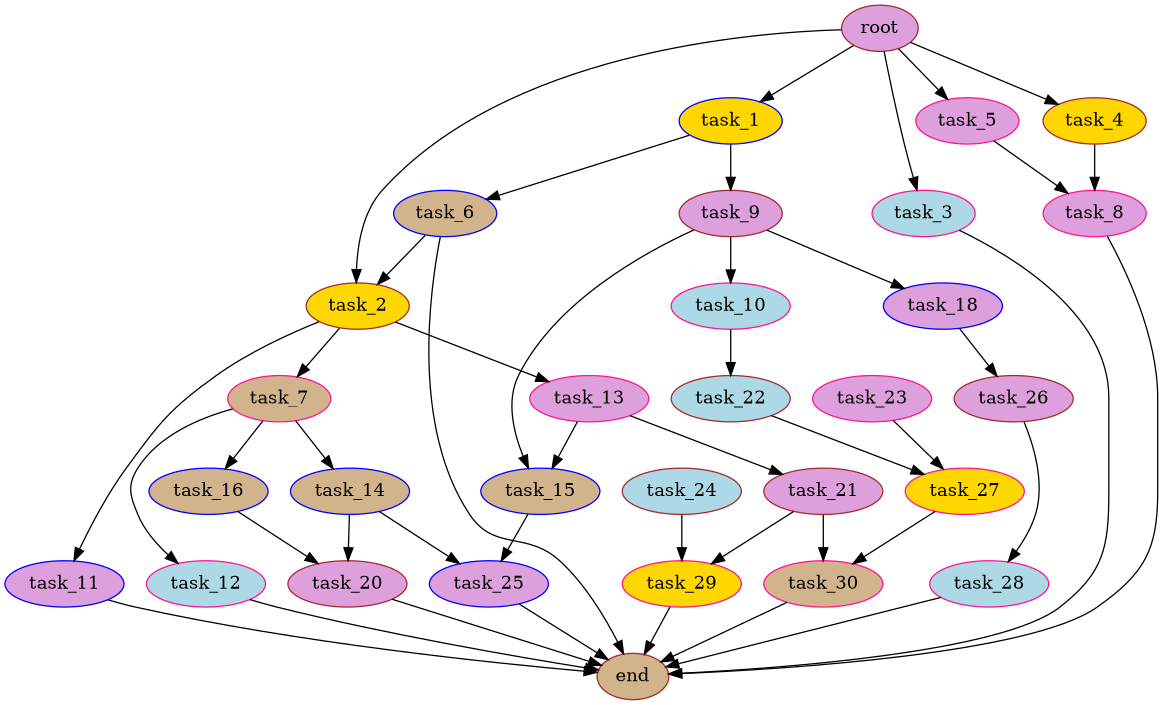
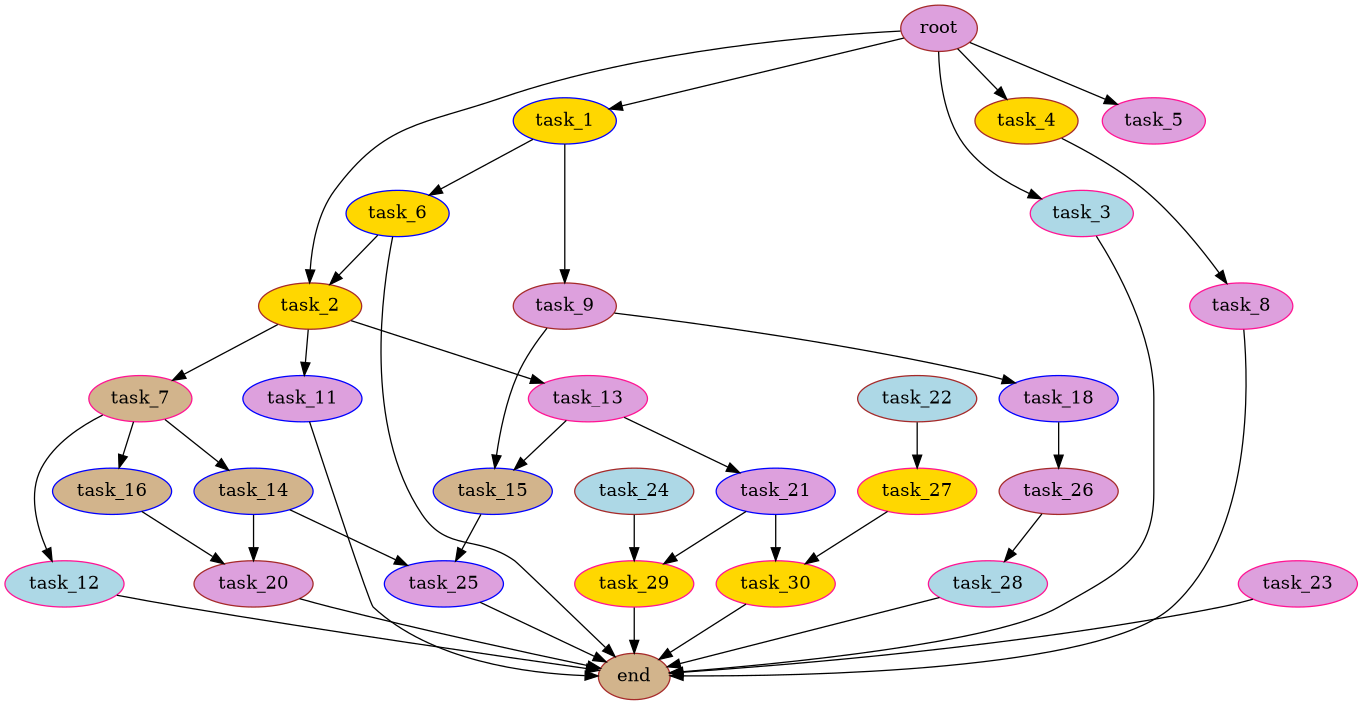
edge "task_5" -> "task_8": removed
node "task_6": fillcolor tan -> gold
node "task_10": removed
edge "task_23" -> "task_27": now "task_23" -> "end"
node "task_21": color brown -> blue
node "task_30": fillcolor tan -> gold
